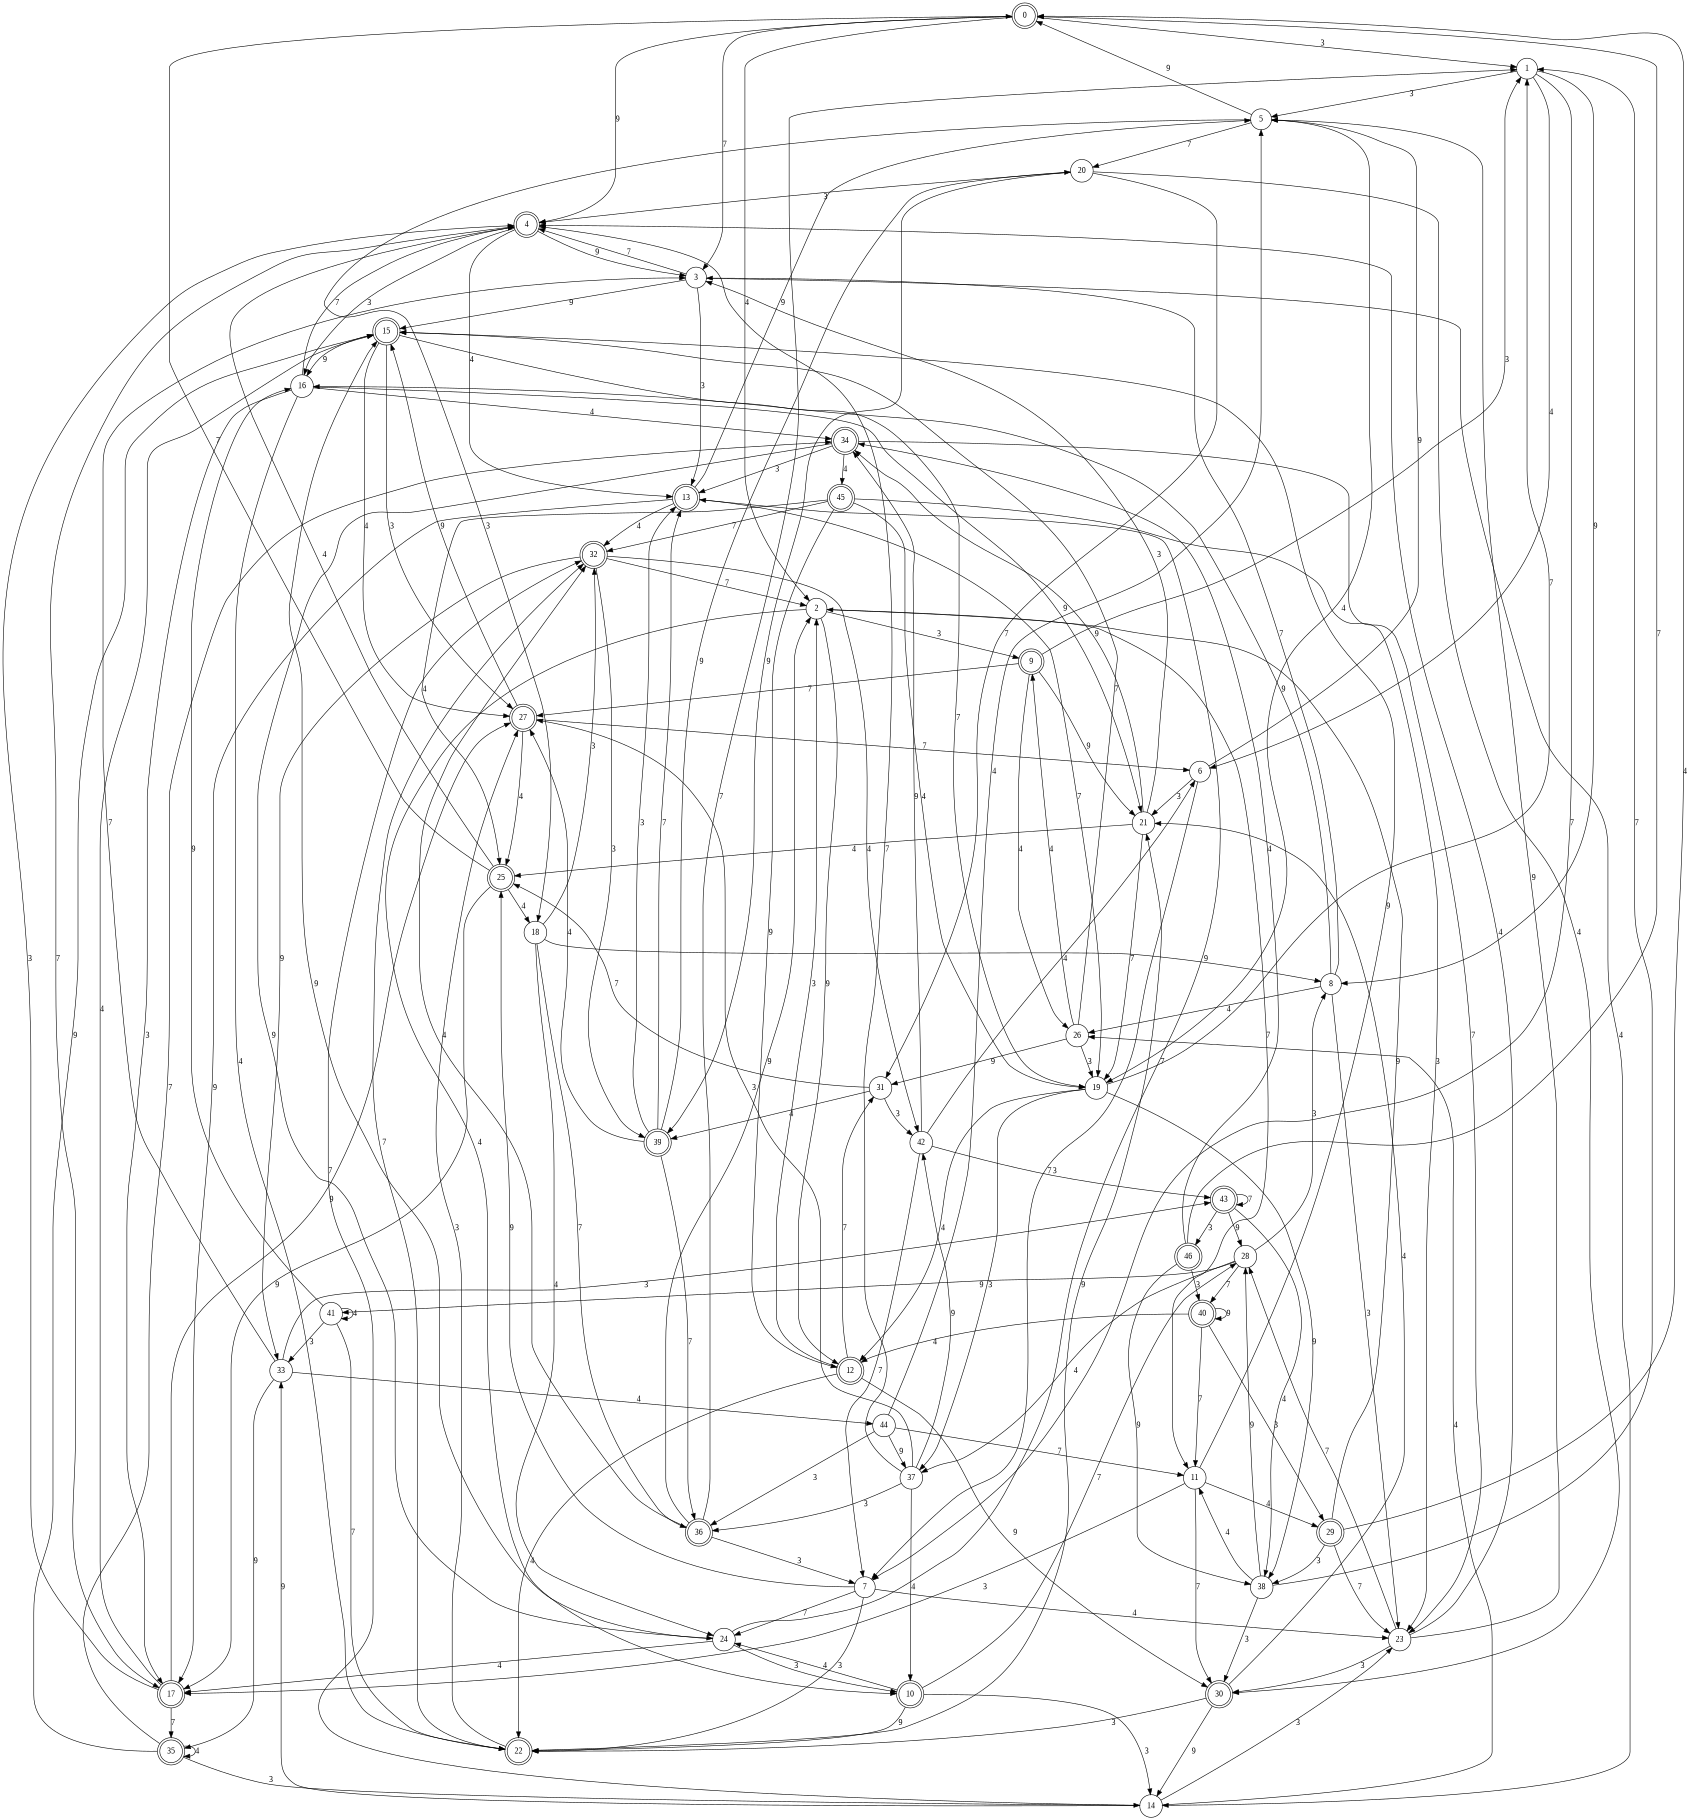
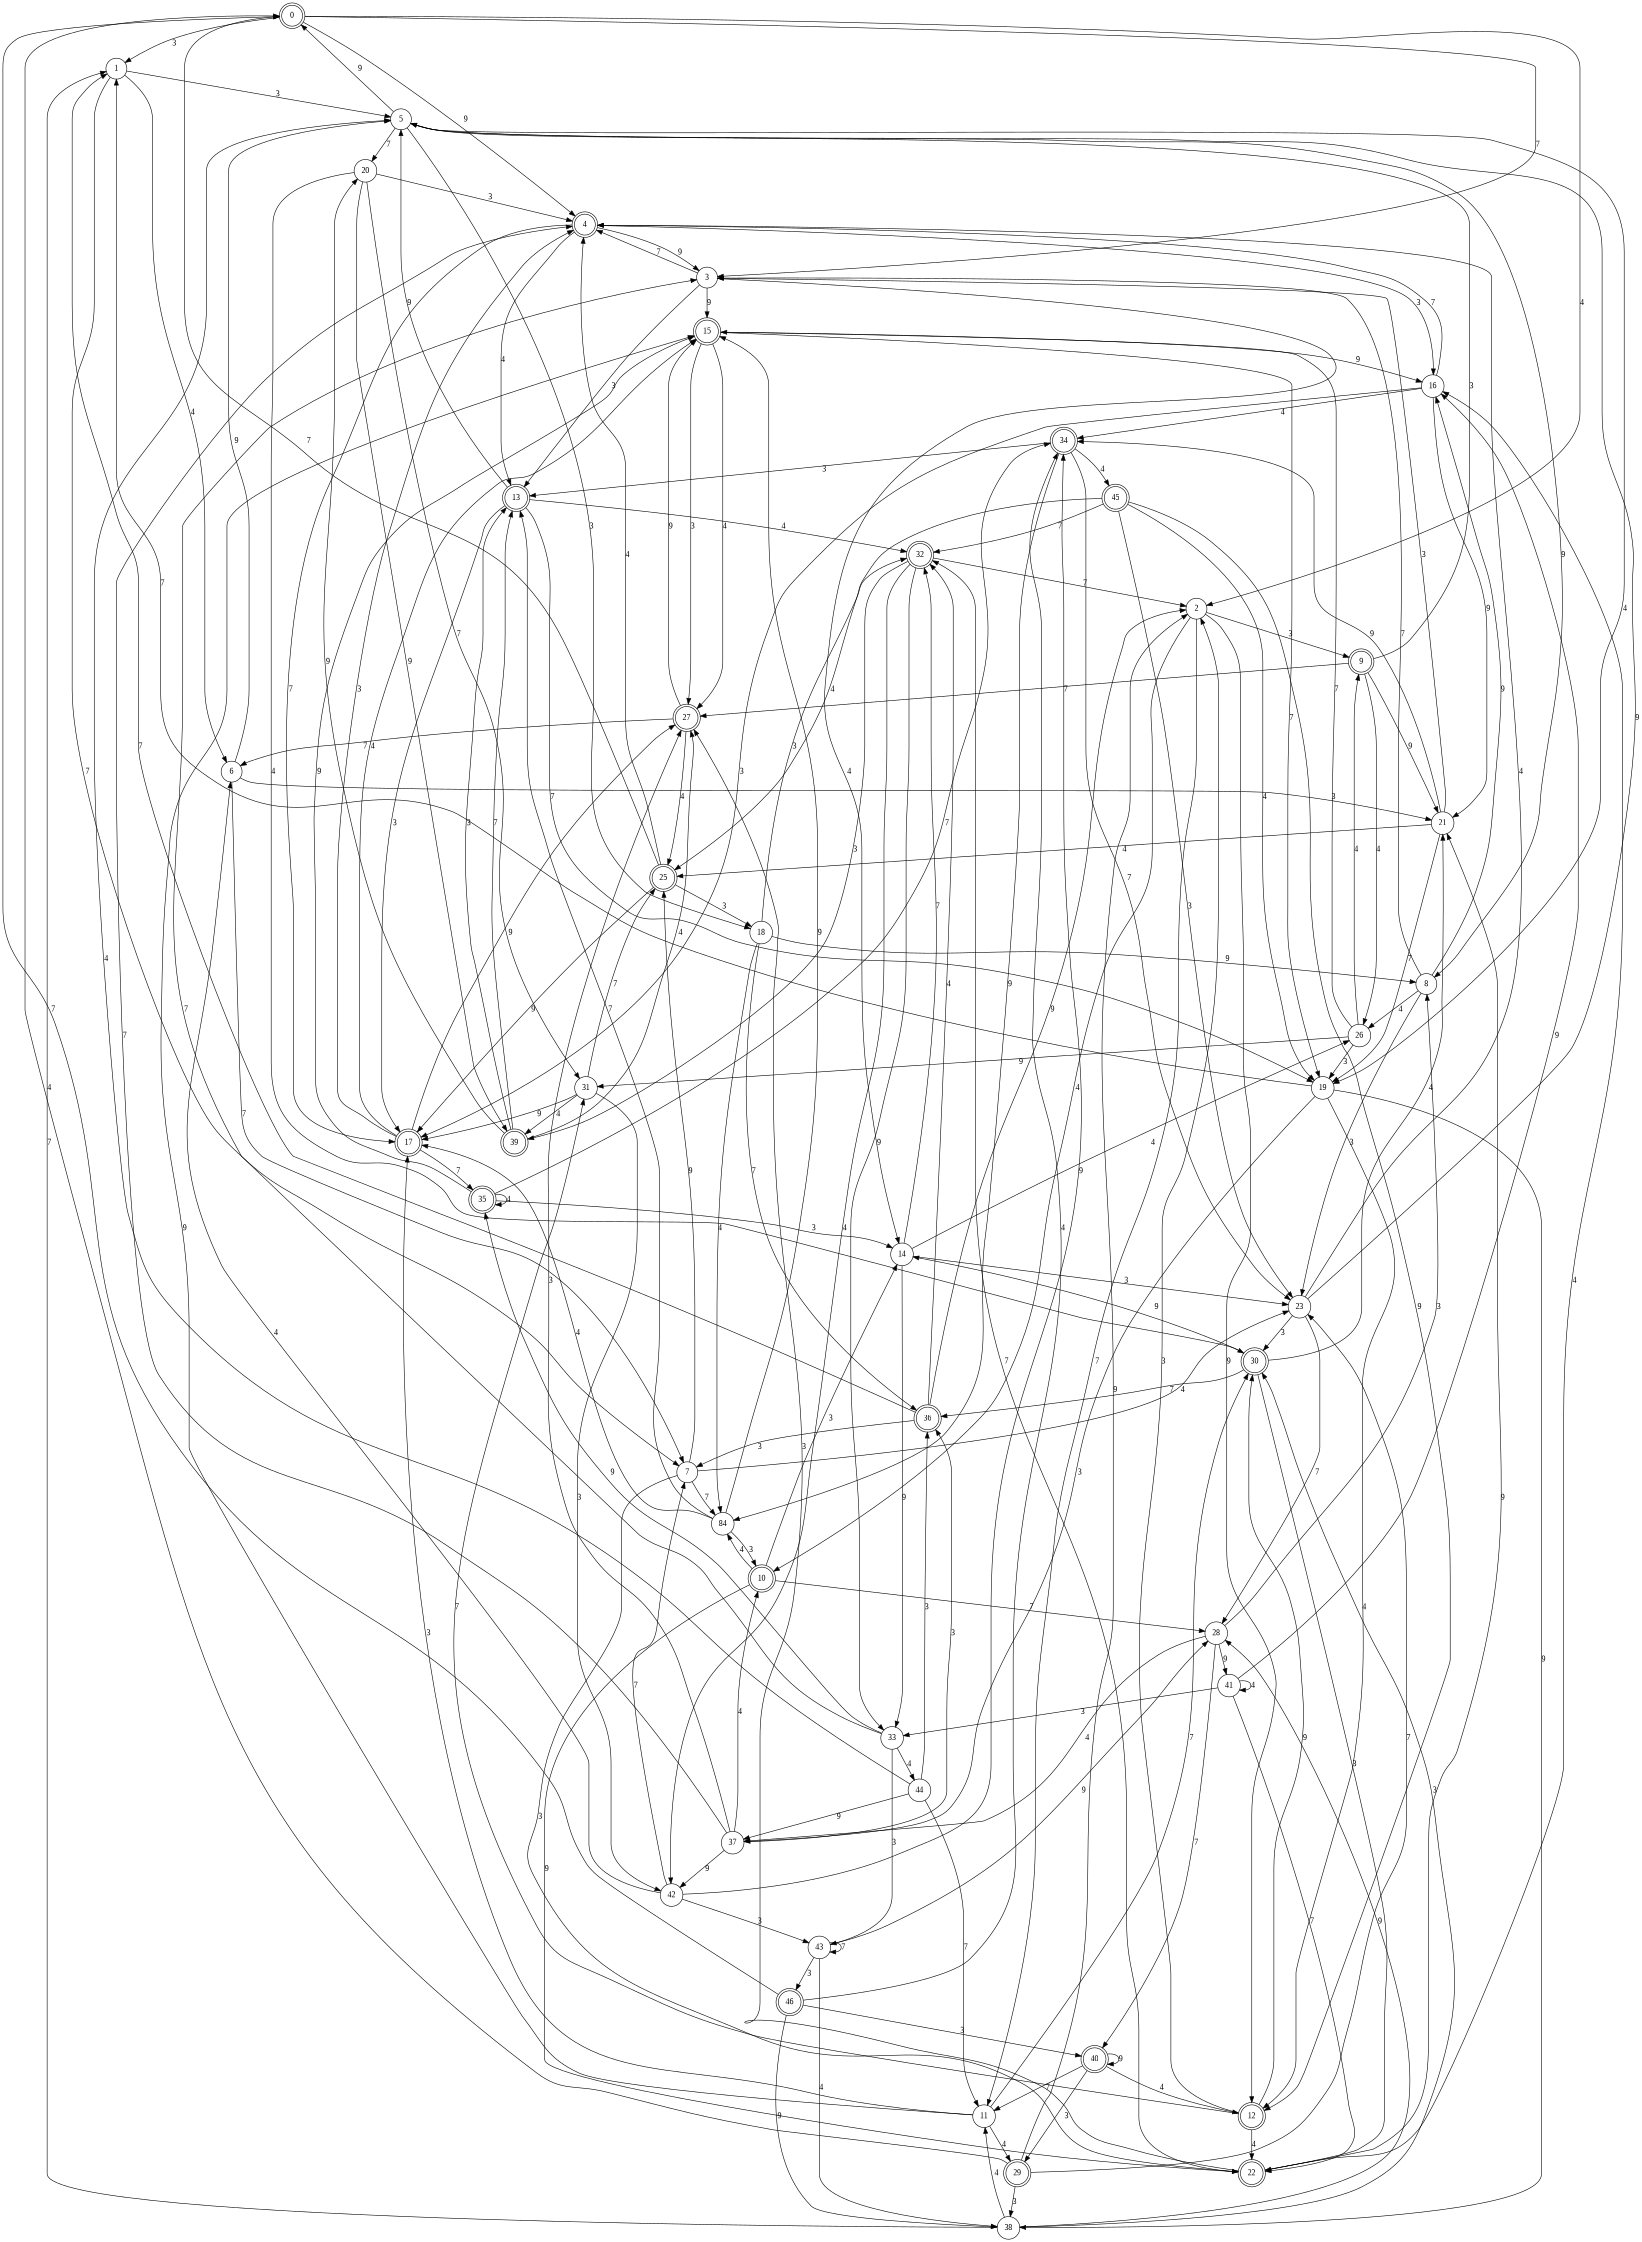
edge "9" -> "1": now "9" -> "5"
edge "1" -> "8": now "5" -> "8"
edge "25" -> "18": label "4" -> "3"
edge "13" -> "17": label "9" -> "3"
edge "31" -> "17": added, label "9"
edge "16" -> "22": reversed
node "43": shape doublecircle -> circle
edge "39" -> "36": now "30" -> "36"
node "24": label "24" -> "84"
